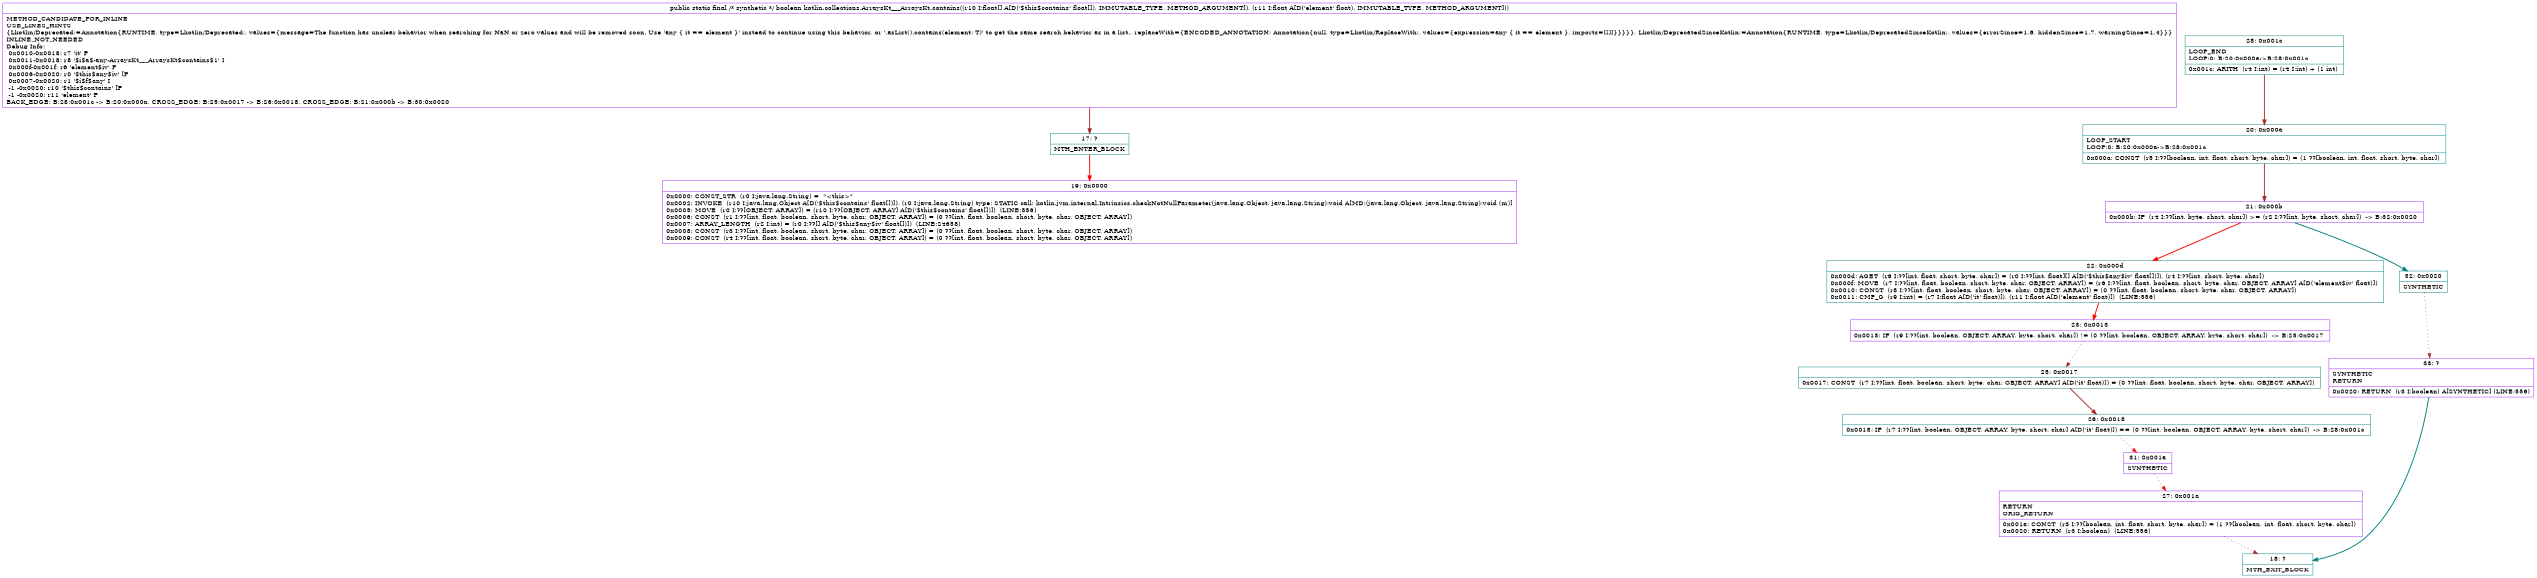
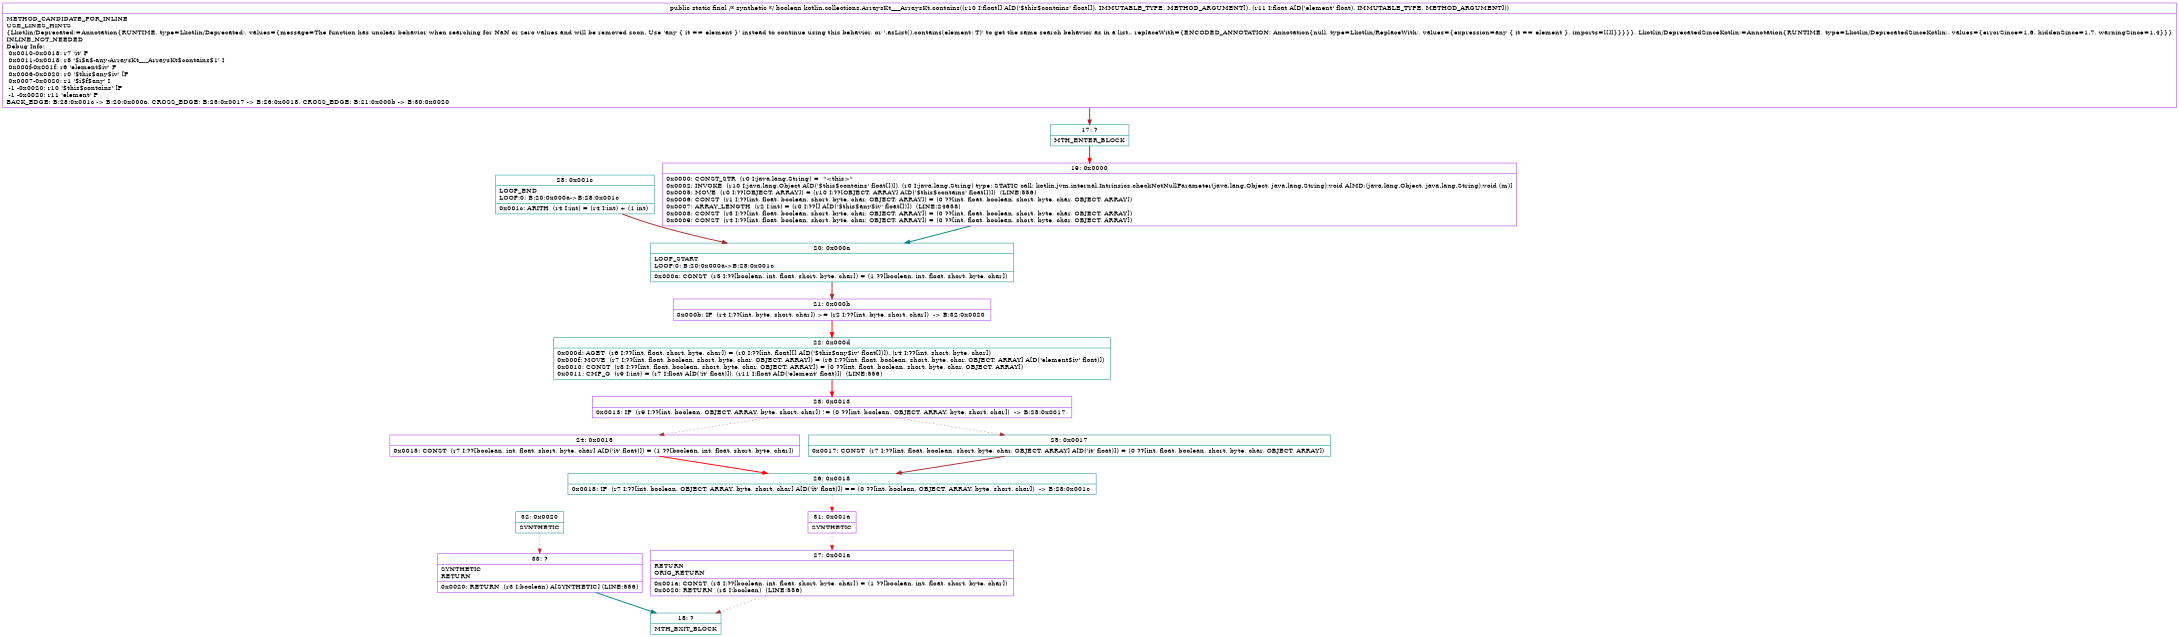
edge "19: 0x0000" -> "20: 0x000a": added
edge "21: 0x000b" -> "32: 0x0020": removed
node "24: 0x0015": added
